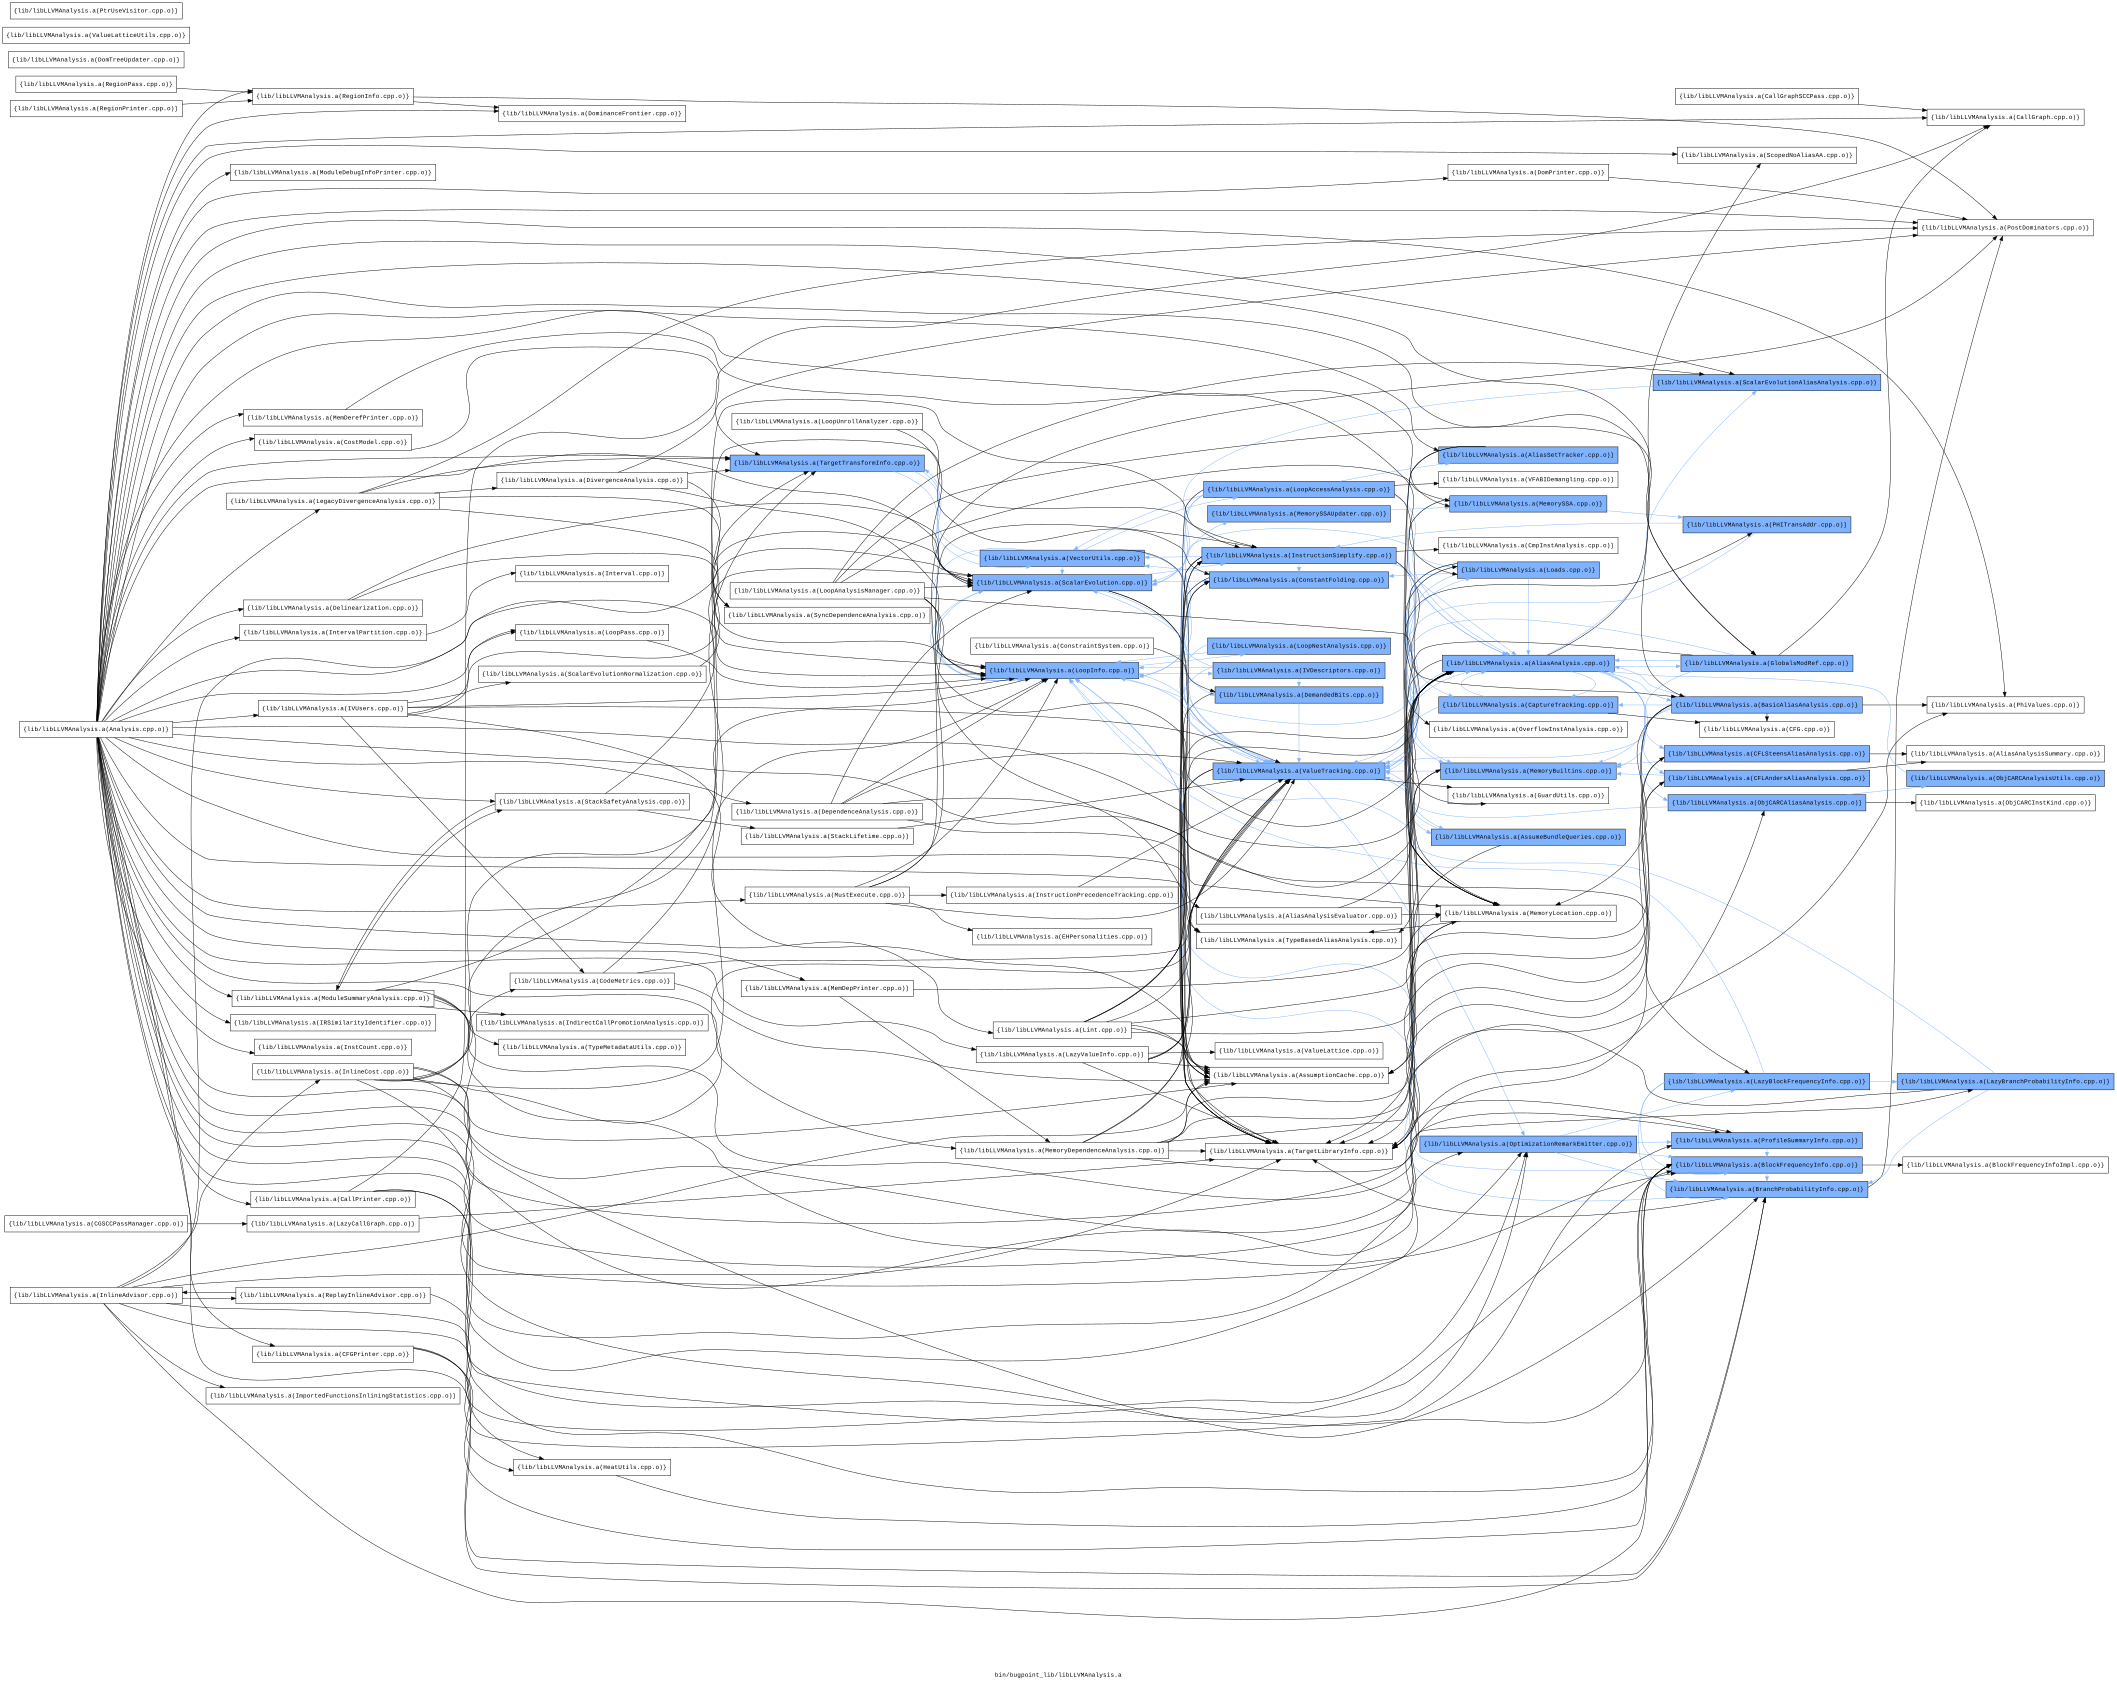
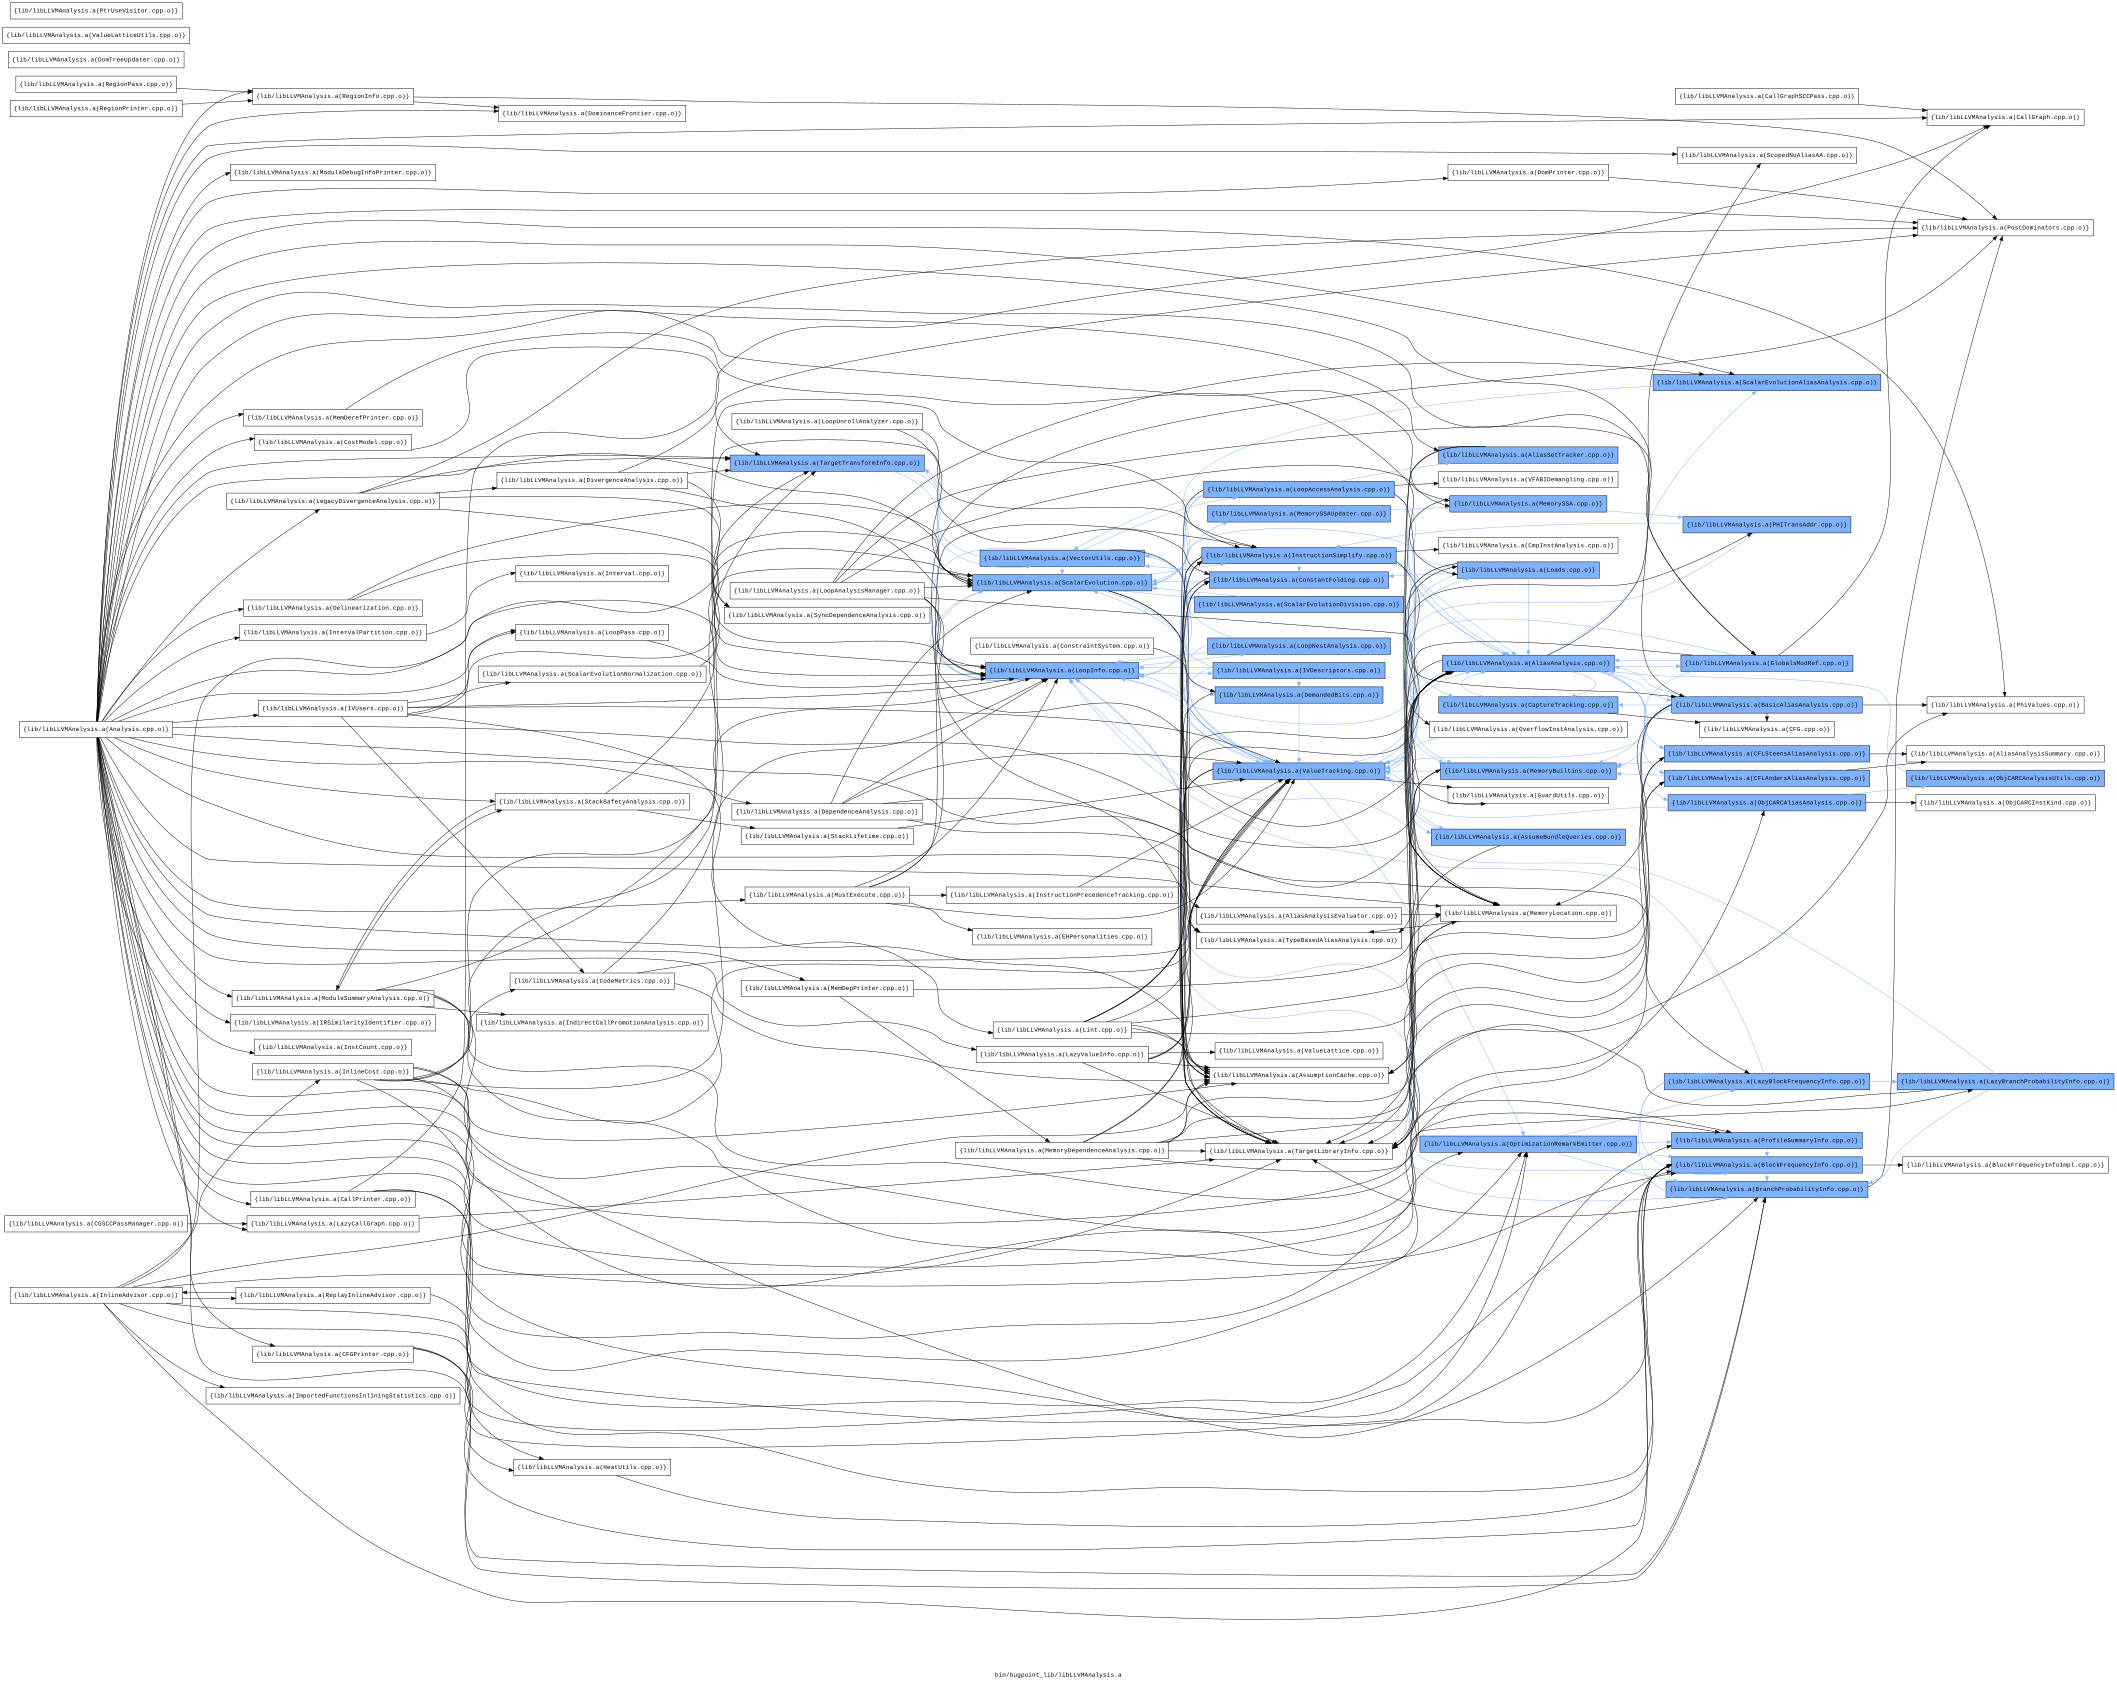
edge "{lib/libLLVMAnalysis.a(InstructionSimplify.cpp.o)}" -> "{lib/libLLVMAnalysis.a(VectorUtils.cpp.o)}": now "{lib/libLLVMAnalysis.a(LoopNestAnalysis.cpp.o)}" -> "{lib/libLLVMAnalysis.a(VectorUtils.cpp.o)}"
node "{lib/libLLVMAnalysis.a(ScalarEvolutionDivision.cpp.o)}": added
edge "{lib/libLLVMAnalysis.a(CaptureTracking.cpp.o)}" -> "{lib/libLLVMAnalysis.a(ValueTracking.cpp.o)}": now "{lib/libLLVMAnalysis.a(OverflowInstAnalysis.cpp.o)}" -> "{lib/libLLVMAnalysis.a(ValueTracking.cpp.o)}"
edge "{lib/libLLVMAnalysis.a(AliasAnalysisEvaluator.cpp.o)}" -> "{lib/libLLVMAnalysis.a(AliasAnalysis.cpp.o)}": removed
edge "{lib/libLLVMAnalysis.a(Analysis.cpp.o)}" -> "{lib/libLLVMAnalysis.a(MemoryDependenceAnalysis.cpp.o)}": now "{lib/libLLVMAnalysis.a(Analysis.cpp.o)}" -> "{lib/libLLVMAnalysis.a(LazyCallGraph.cpp.o)}"
node "{lib/libLLVMAnalysis.a(TypeMetadataUtils.cpp.o)}": removed
